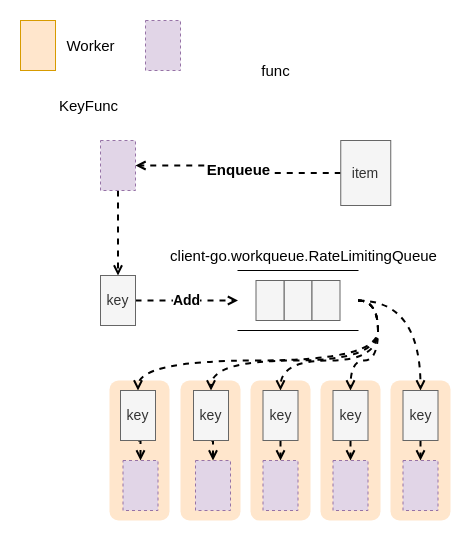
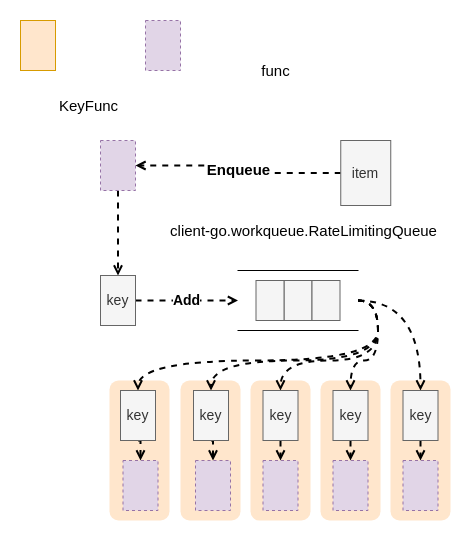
node "Worker": removed
node "client-go.workqueue.RateLimitingQueue": moved (303, 256) -> (303, 231)
